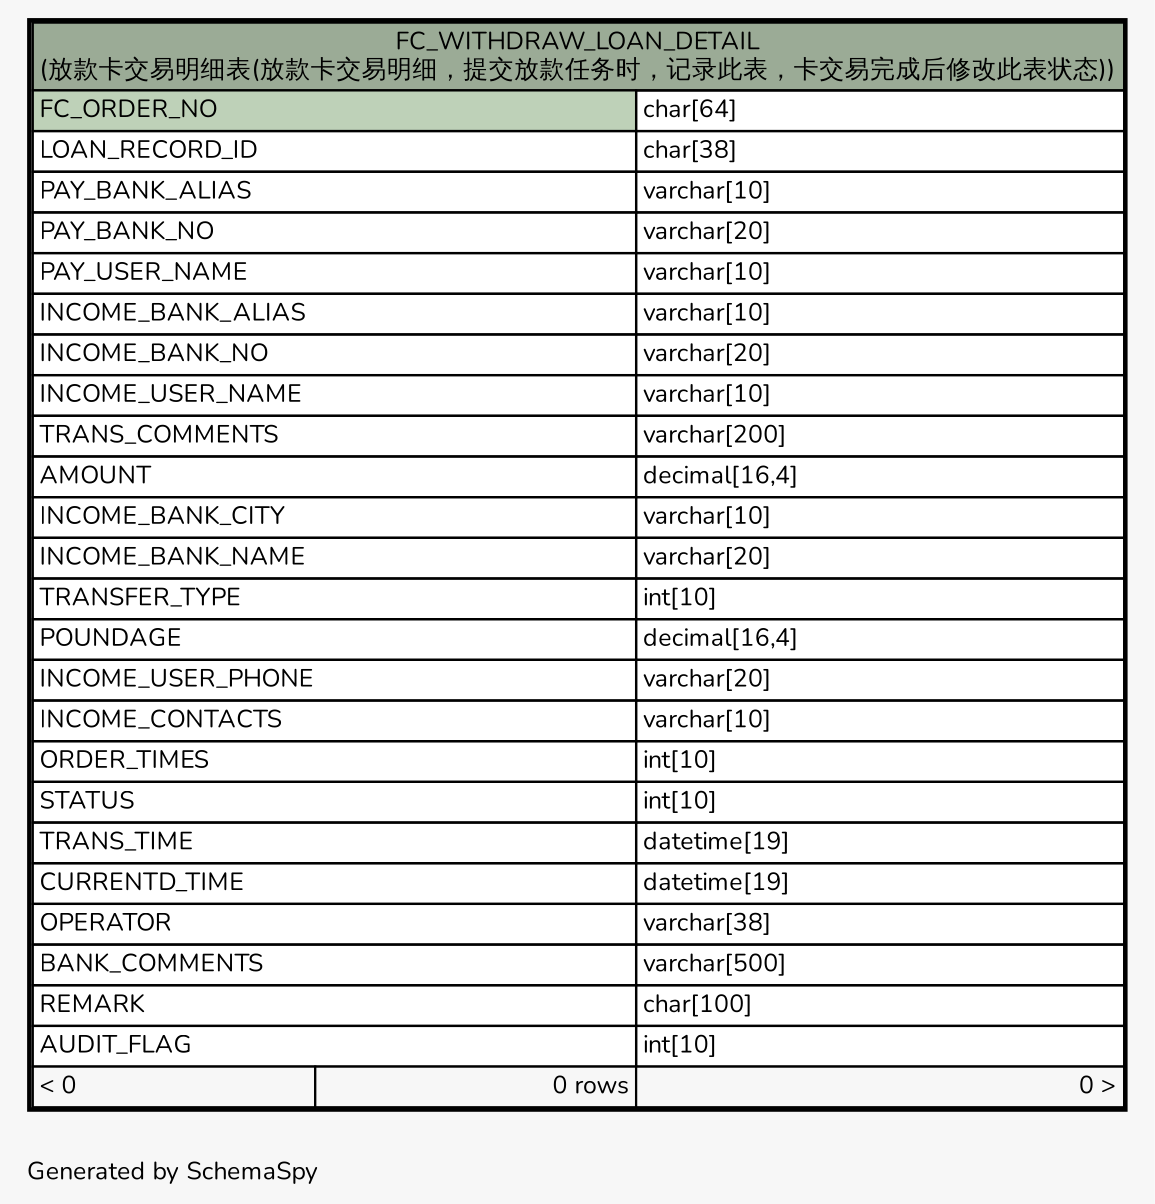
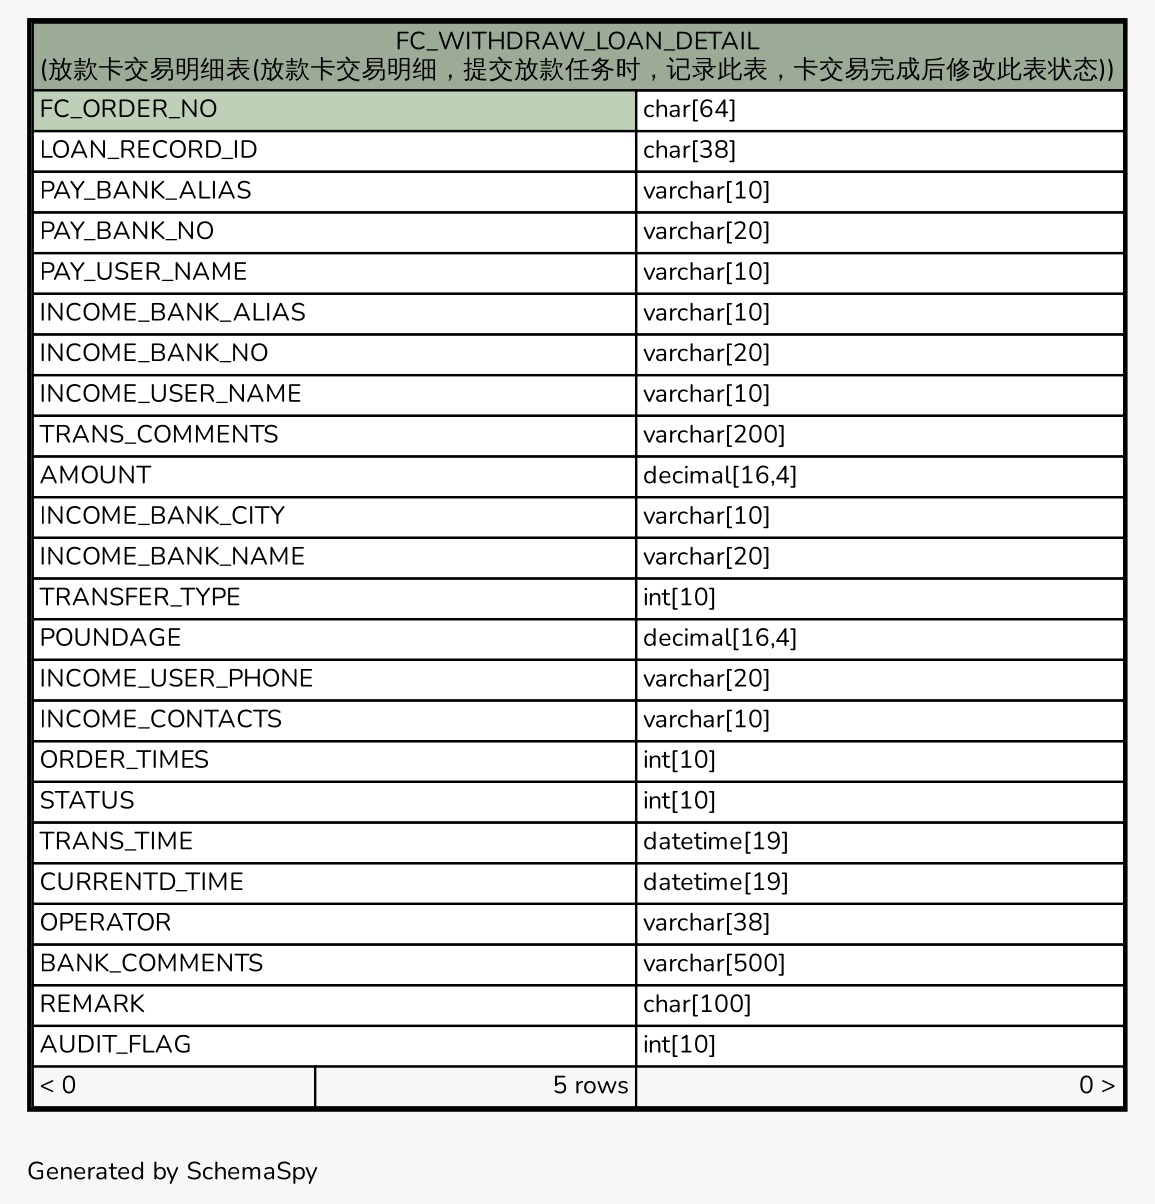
node "FC_WITHDRAW_LOAN_DETAIL": text "0 rows" -> "5 rows"
